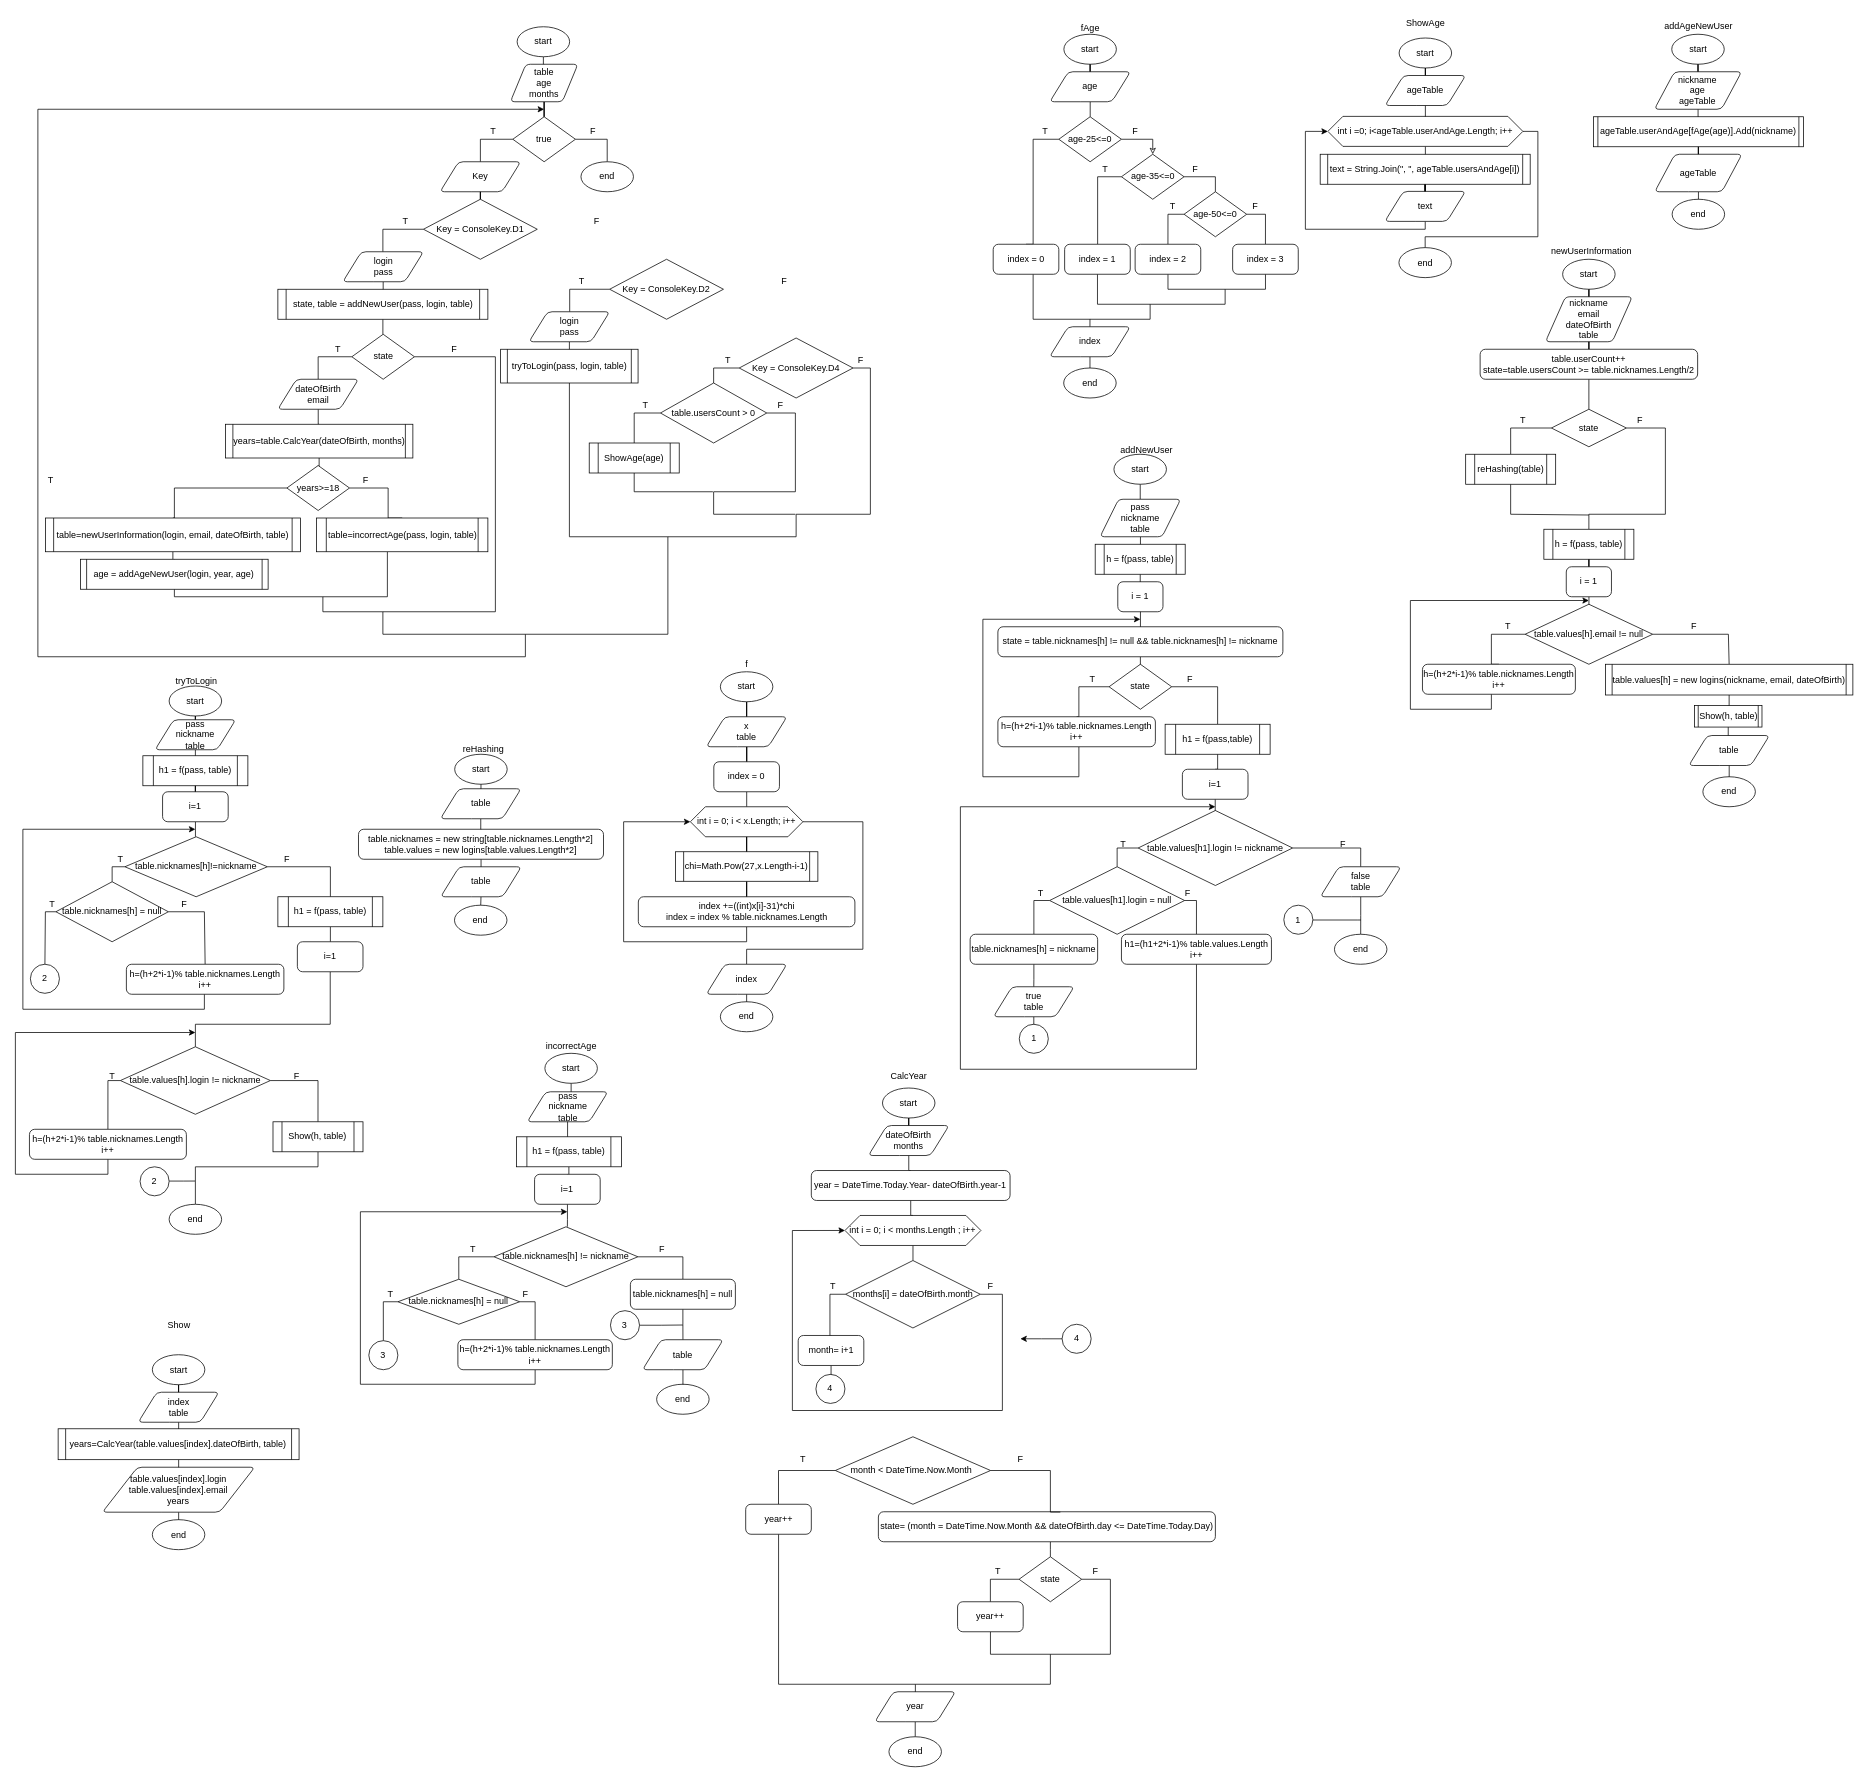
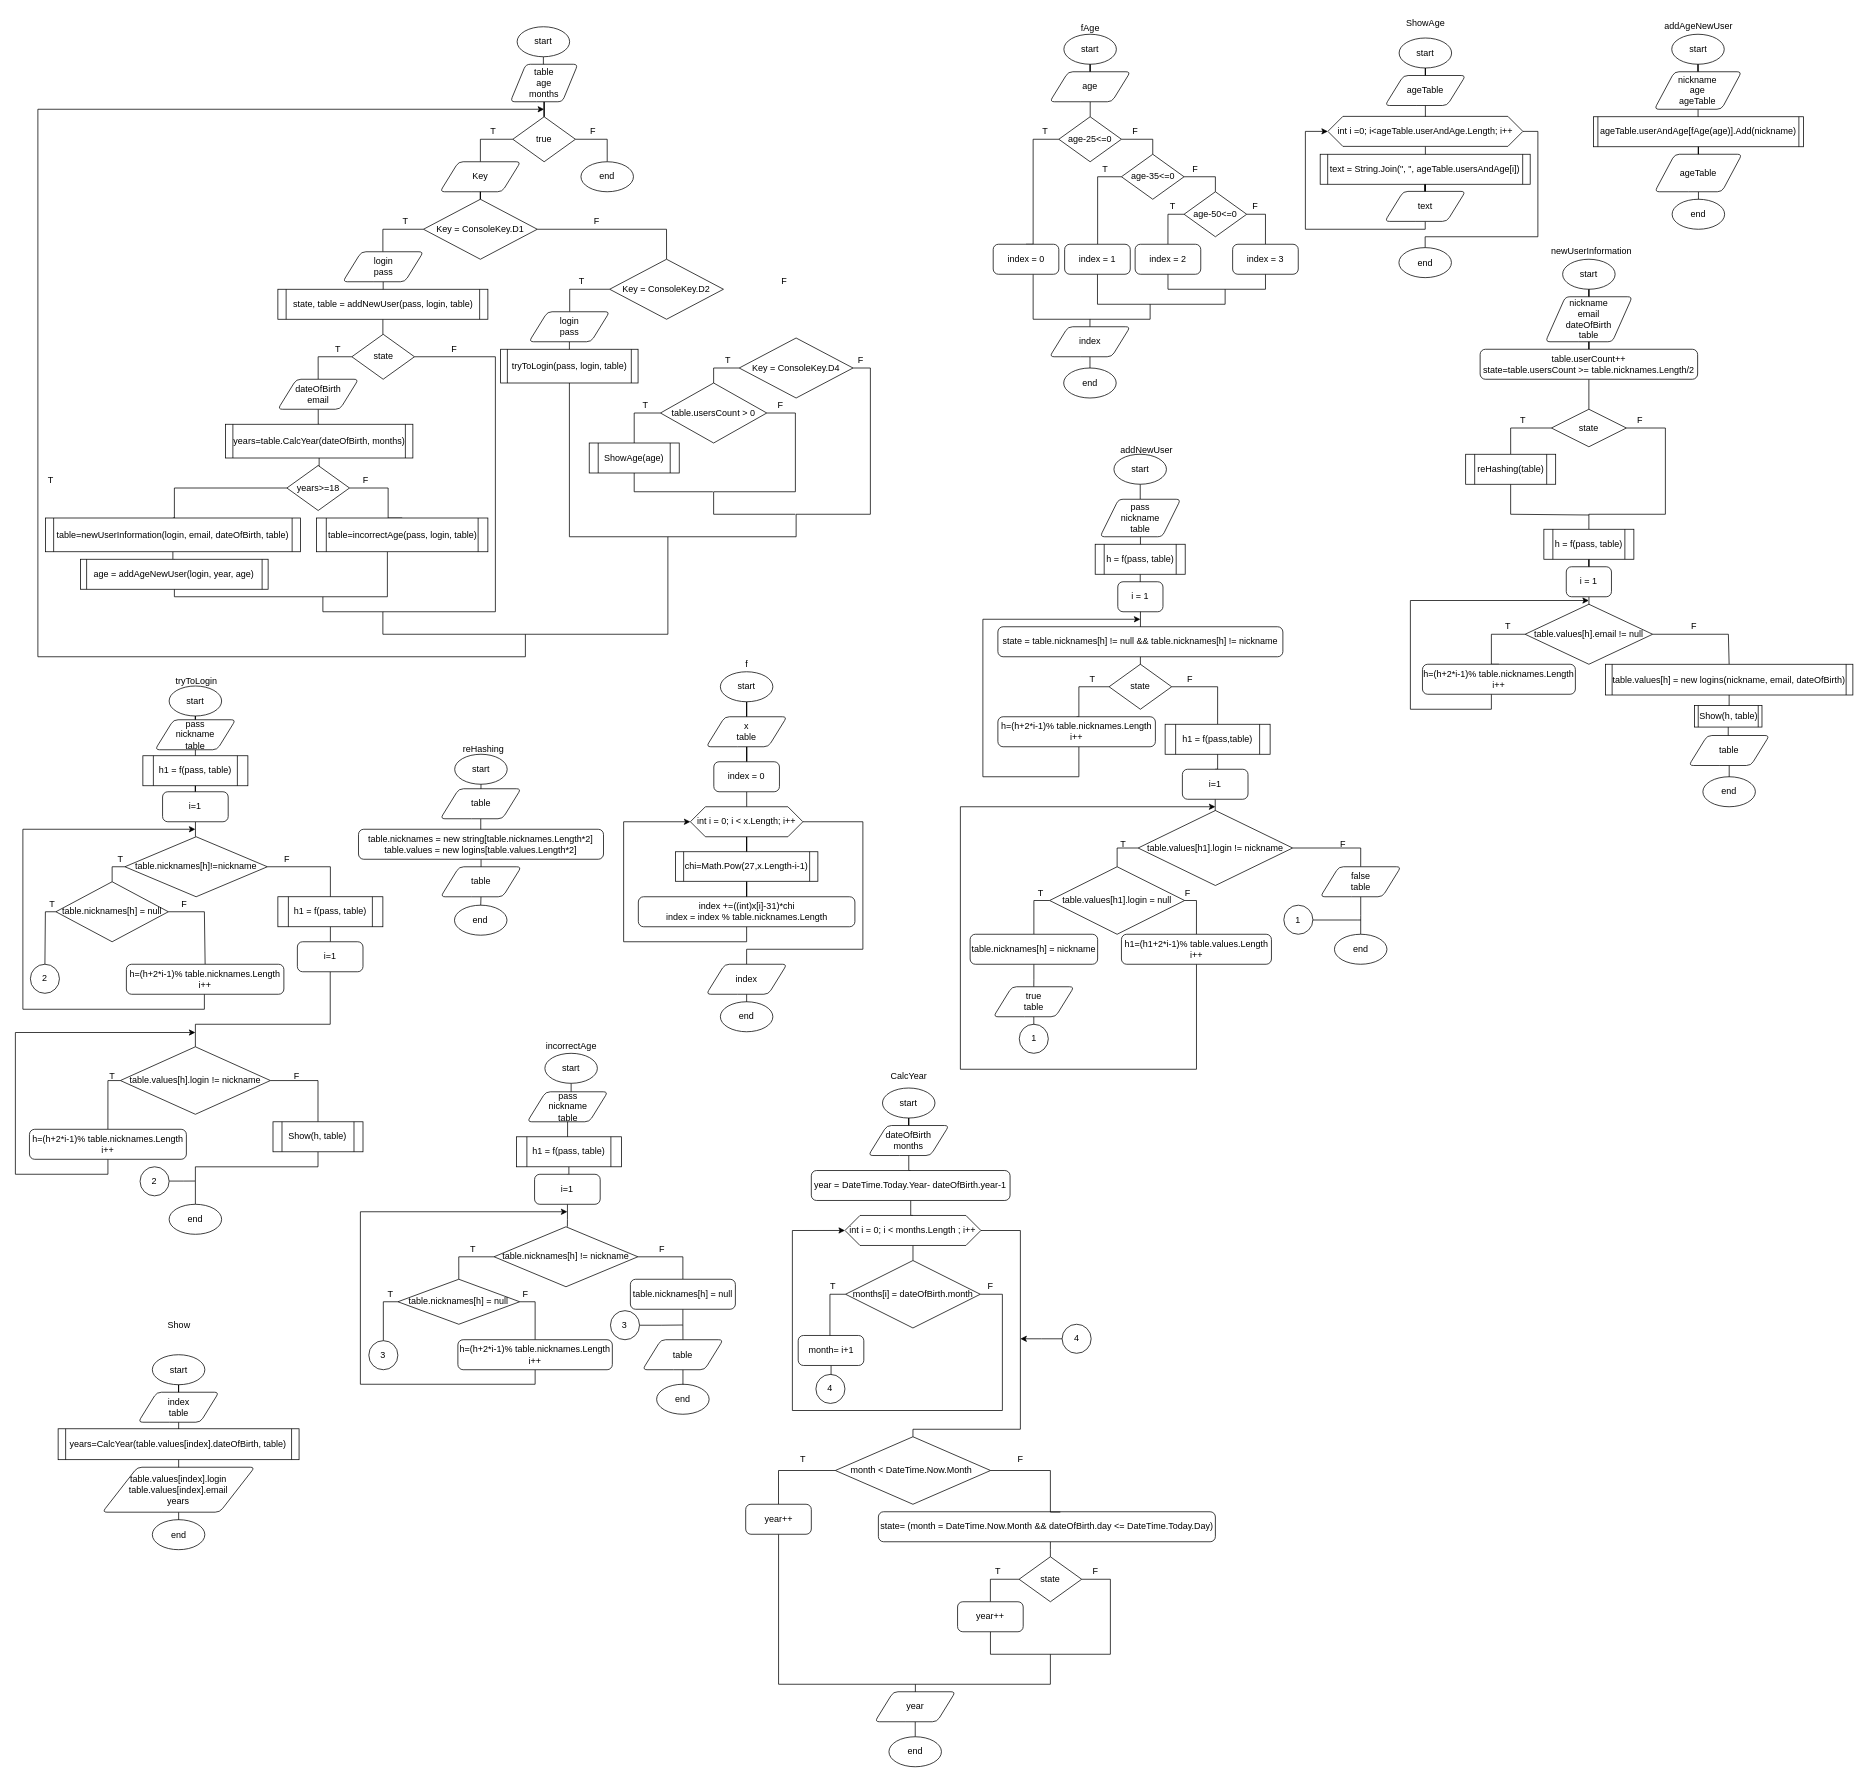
edge "age-25<=0" -> "age-35<=0": arrowhead classic -> none
edge "Key = ConsoleKey.D1" -- "Key = ConsoleKey.D2": added
edge "int i = 0; i < months.Length ; i++" -- "month < DateTime.Now.Month": added
